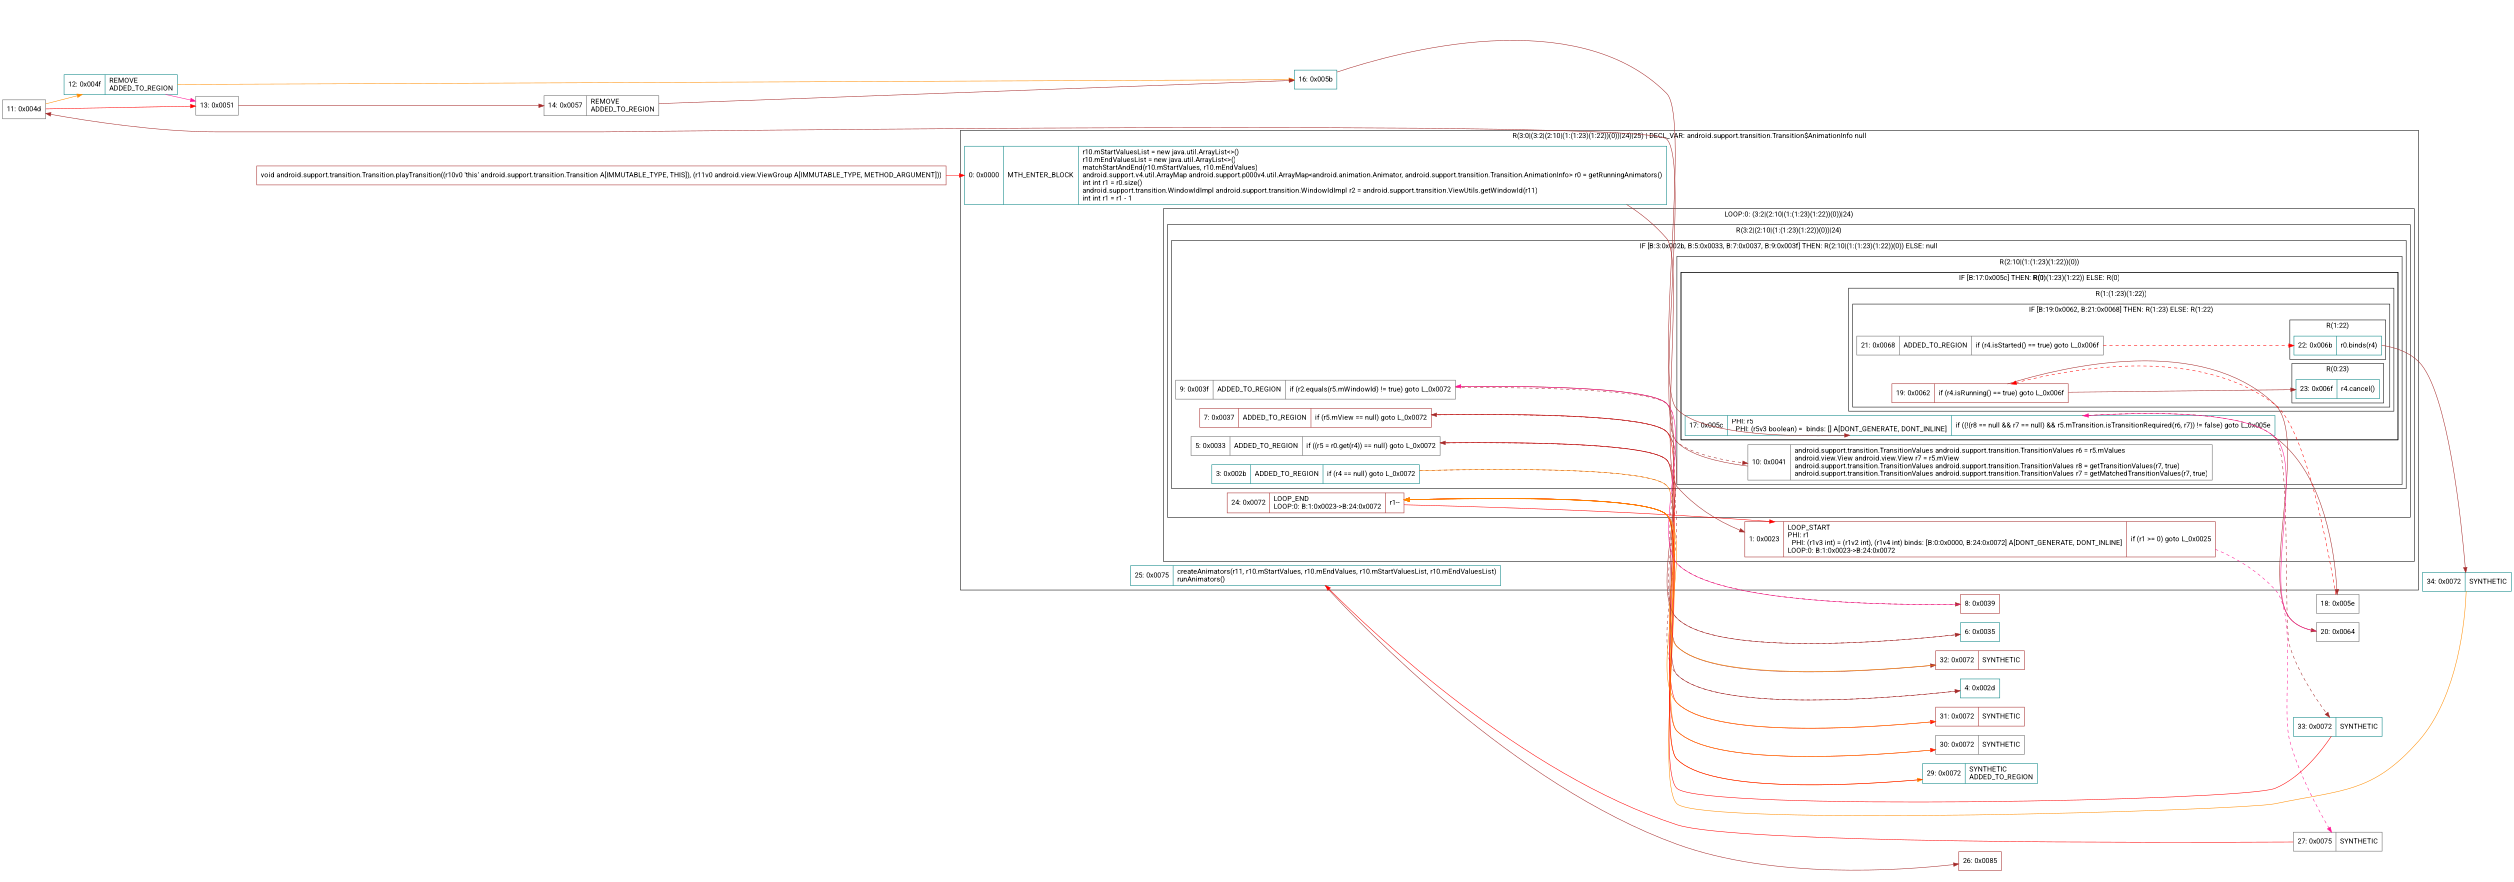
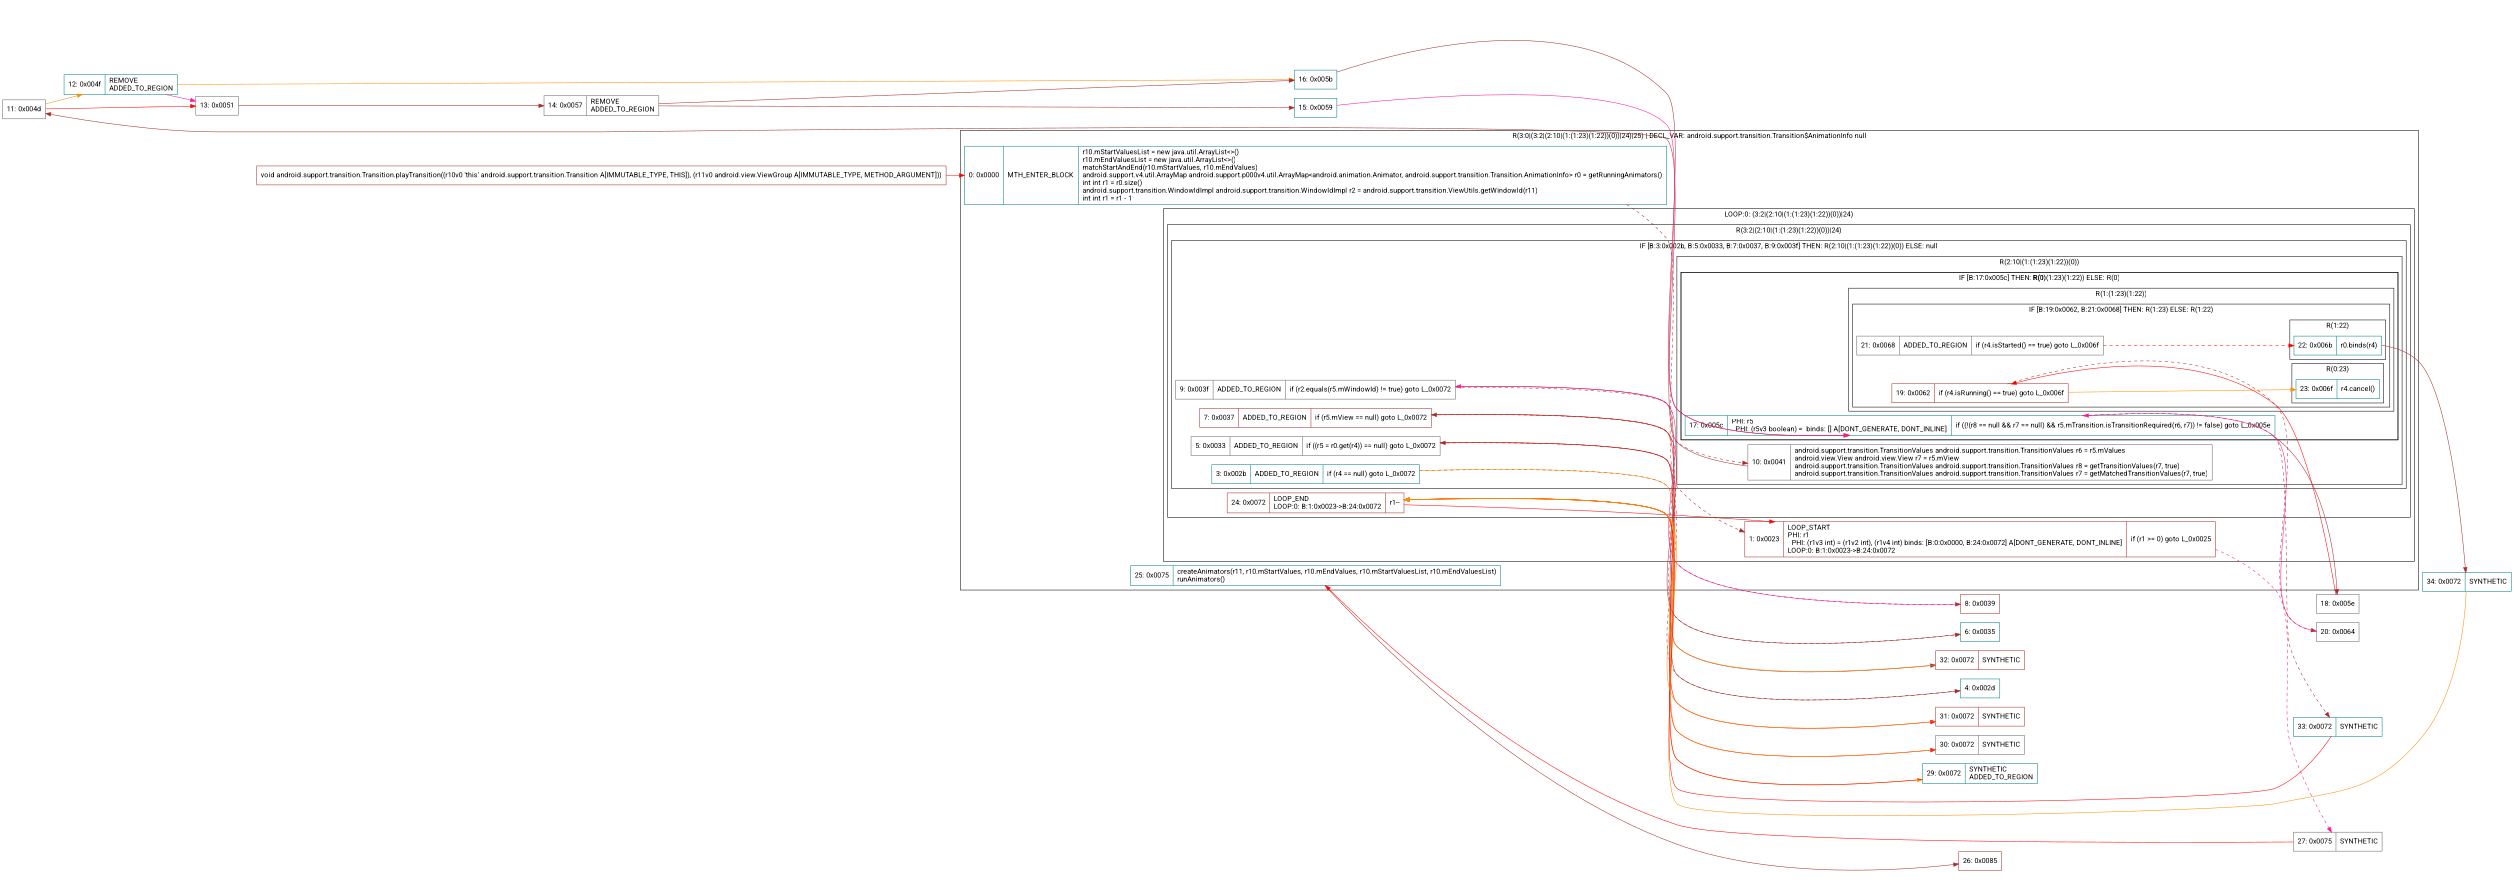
node "15: 0x0059": added
edge "0: 0x0000" -> "1: 0x0023": style solid -> dashed
edge "19: 0x0062" -> "20: 0x0064": style solid -> dashed
edge "18: 0x005e" -> "19: 0x0062": style dashed -> solid
edge "19: 0x0062" -> "23: 0x006f": color brown -> darkorange
